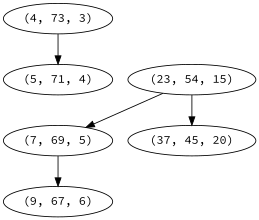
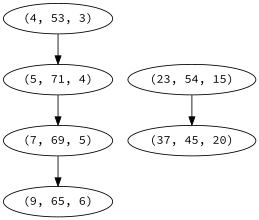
node "(4, 73, 3)": label "(4, 73, 3)" -> "(4, 53, 3)"
edge "(23, 54, 15)" -> "(7, 69, 5)": now "(5, 71, 4)" -> "(7, 69, 5)"
node "(9, 67, 6)": label "(9, 67, 6)" -> "(9, 65, 6)"
